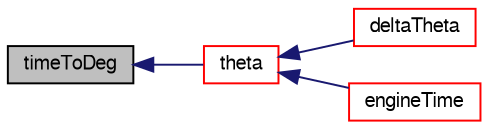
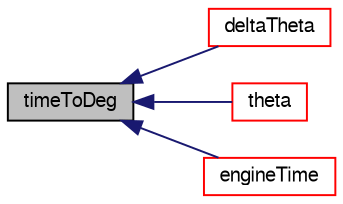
edge "deltaTheta" -> "theta": now "deltaTheta" -> "timeToDeg"
edge "engineTime" -> "theta": now "engineTime" -> "timeToDeg"
